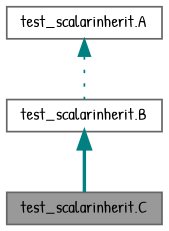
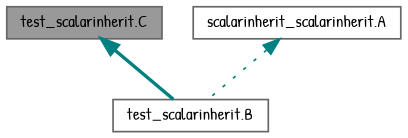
node "test_scalarinherit.A": label "test_scalarinherit.A" -> "scalarinherit_scalarinherit.A"
edge "test_scalarinherit.C" -> "test_scalarinherit.B": reversed
